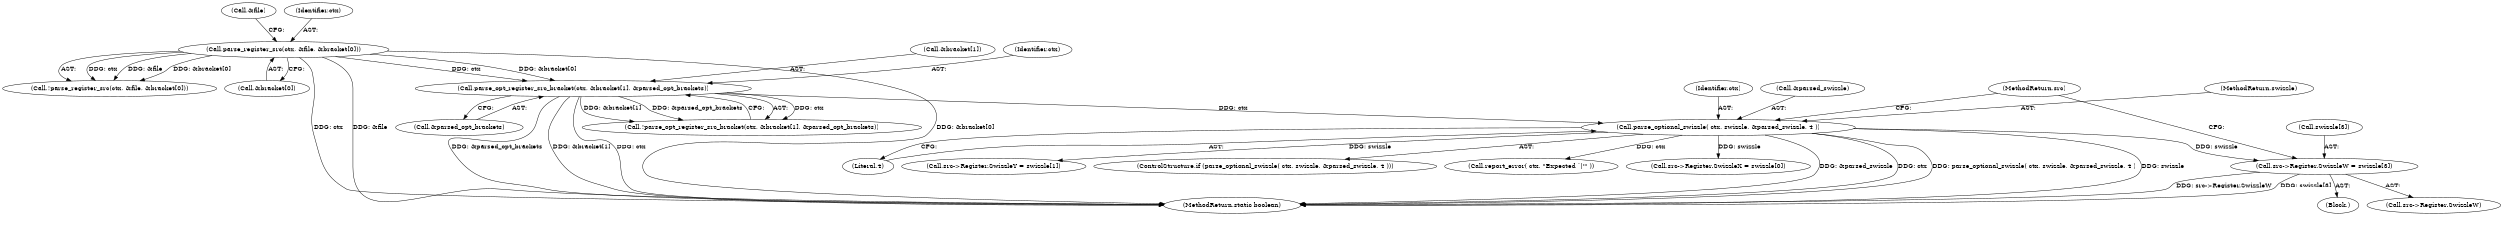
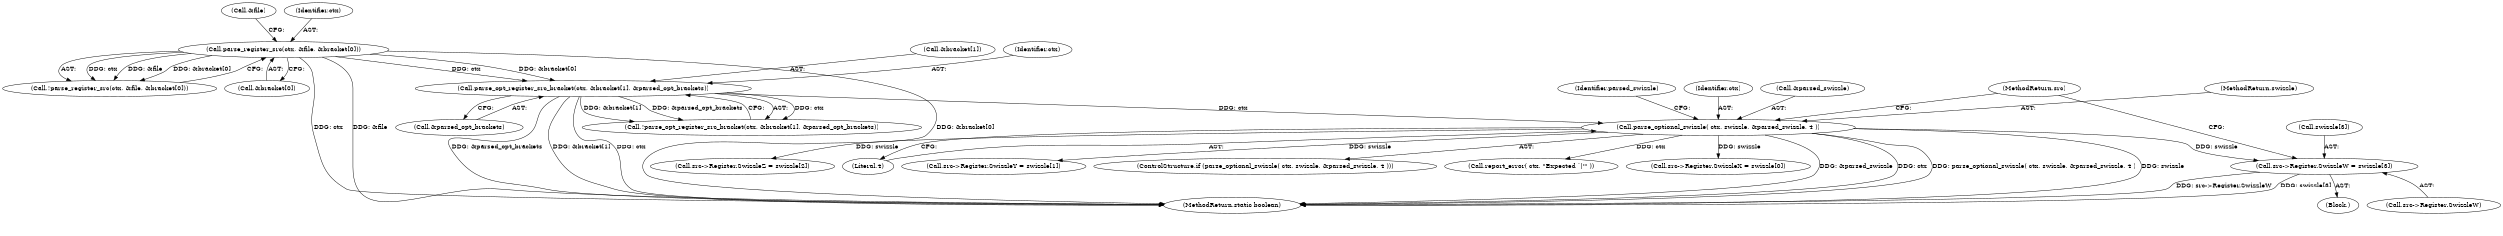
edge "(Call,!parse_register_src(ctx, &file, &bracket[0]))" -> "(Call,parse_register_src(ctx, &file, &bracket[0]))": added, label "CFG:"
node "(Identifier,parsed_swizzle)": added
node "(Call,src->Register.SwizzleZ = swizzle[2])": added
edge "(Call,src->Register.SwizzleW = swizzle[3])" -> "(Call,src->Register.SwizzleW)": reversed
